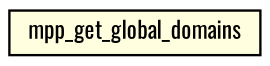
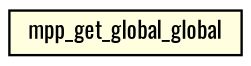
node "mpp_get_global_domains": label "mpp_get_global_domains" -> "mpp_get_global_global"
